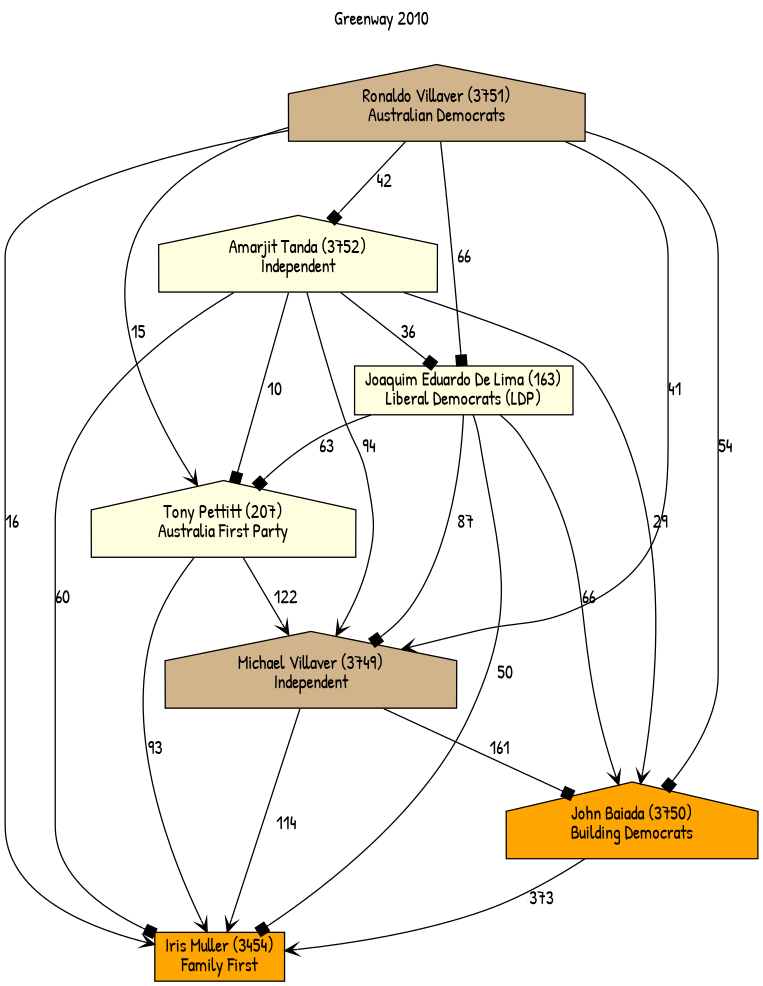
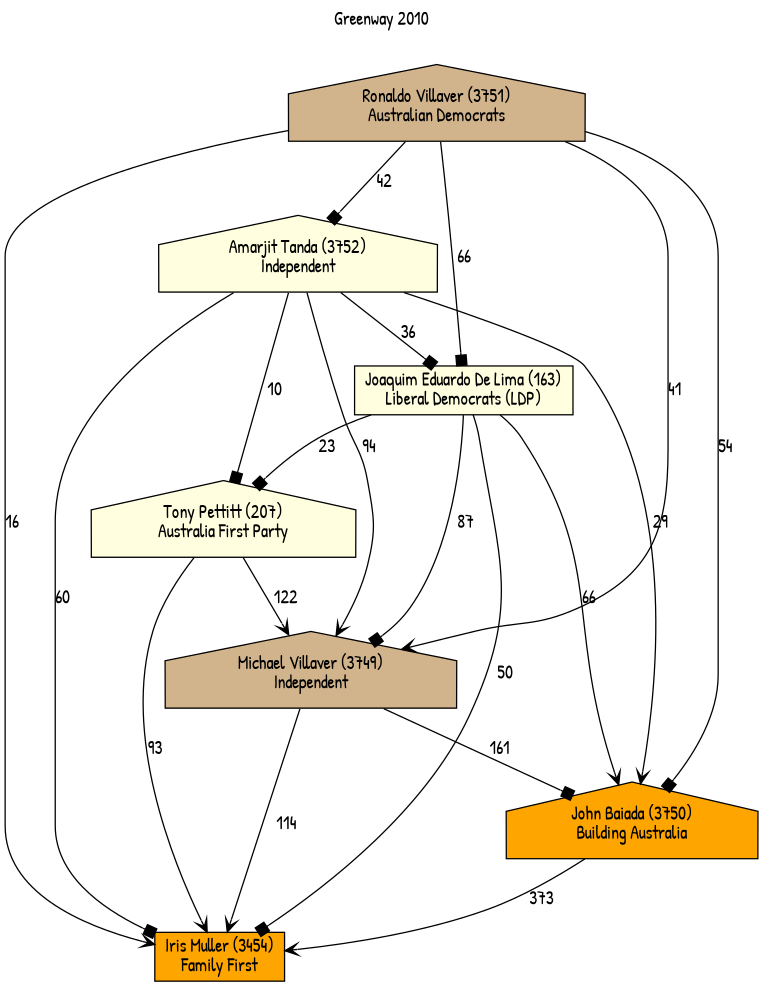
edge "Ronaldo Villaver (3751) Australian Democrats" -> "Tony Pettitt (207) Australia First Party": removed, label "15"
edge "Joaquim Eduardo De Lima (163) Liberal Democrats (LDP)" -> "Tony Pettitt (207) Australia First Party": label "63" -> "23"
node "John Baiada (3750) Building Democrats": label "John Baiada (3750) Building Democrats" -> "John Baiada (3750) Building Australia"
